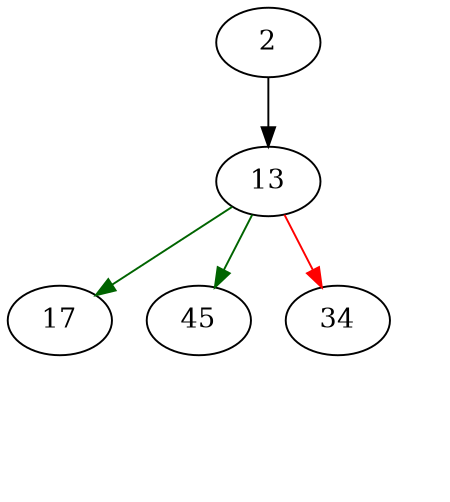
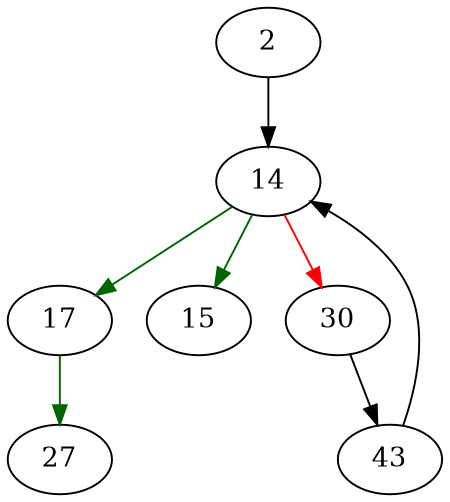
node "13": label "13" -> "14"
node "45": label "45" -> "15"
node "34": label "34" -> "30"
node "27": added
node "43": added
